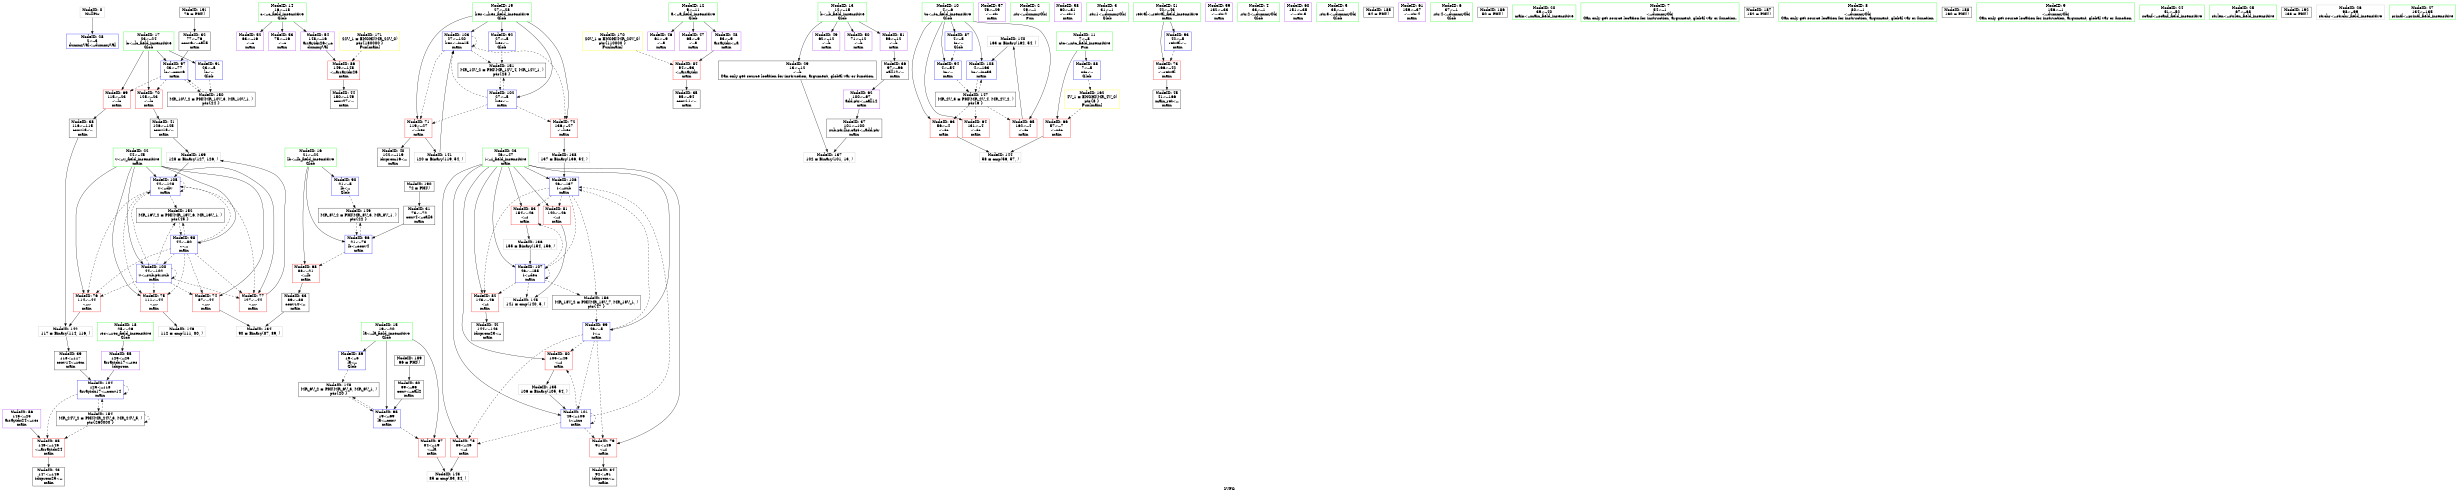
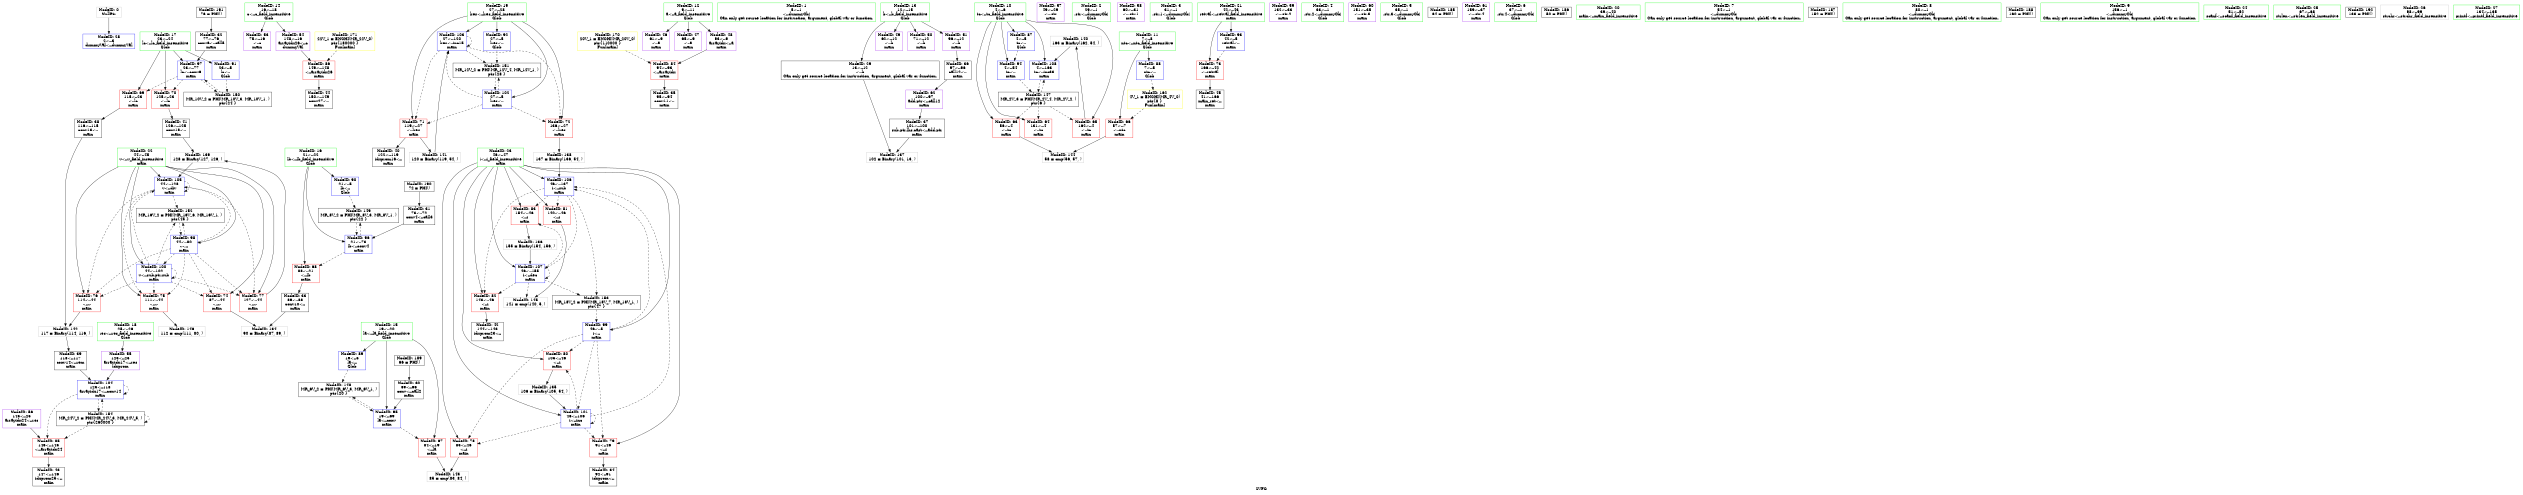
node "NodeID: 1": added
node "NodeID: 2": text "Fun" -> "Glob"
node "NodeID: 52": removed
node "NodeID: 11": text "Fun" -> "Glob"
